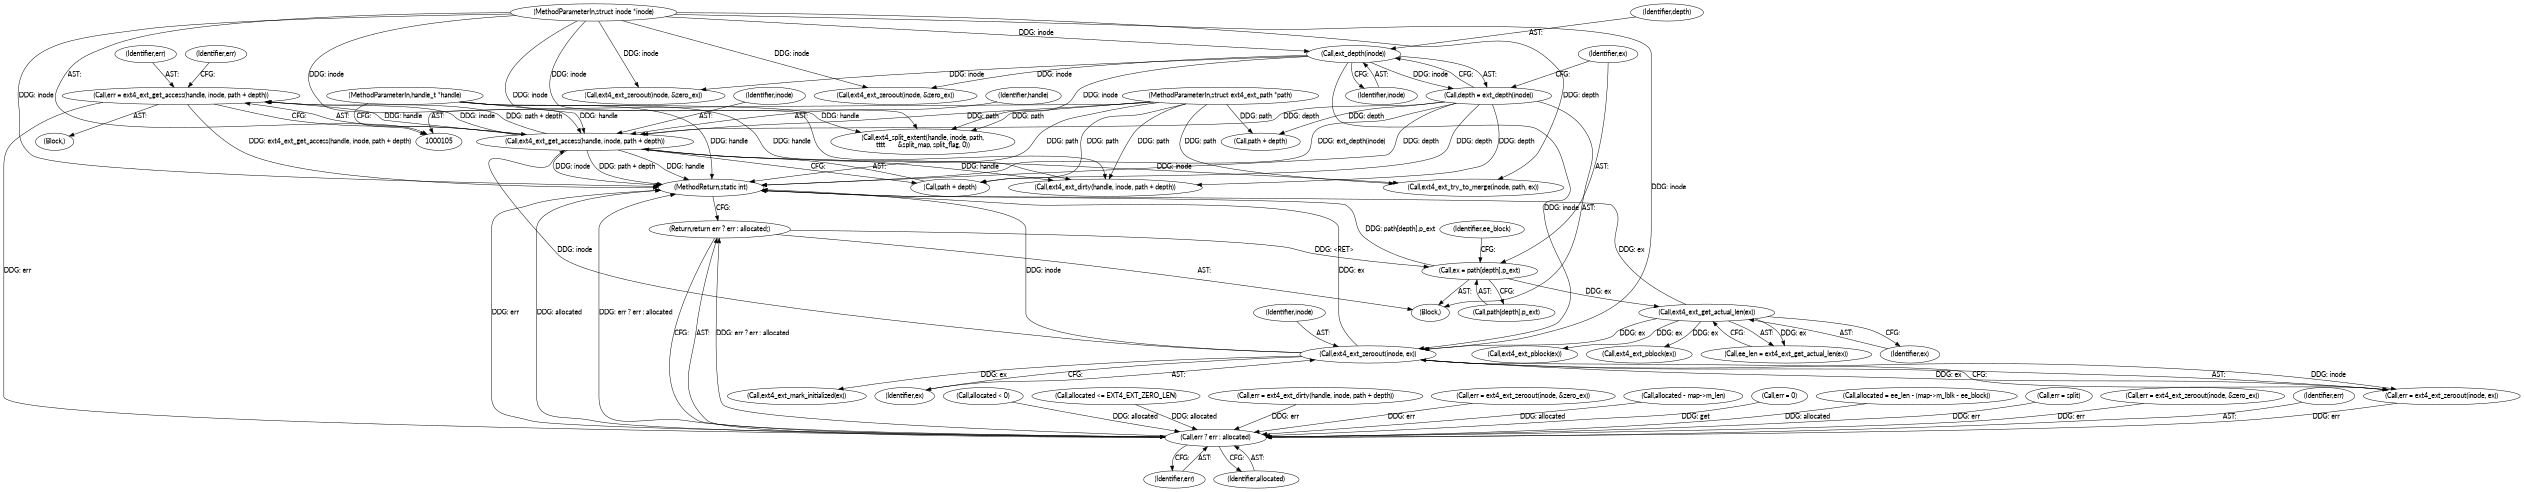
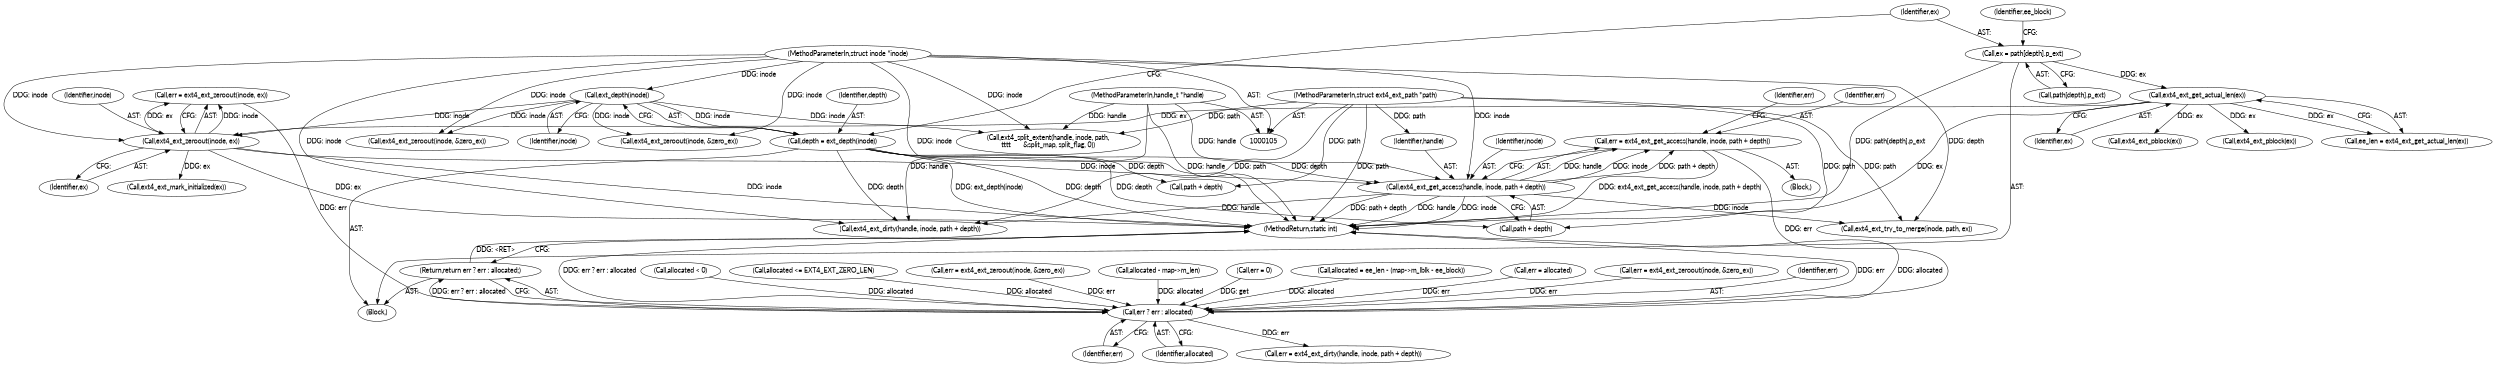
edge "(Identifier,depth)" -> "(Call,ext_depth(inode))": now "(Identifier,depth)" -> "(Call,depth = ext_depth(inode))"
edge "(MethodParameterIn,handle_t *handle)" -> "1000105": label "CFG: " -> "AST: "
edge "(MethodParameterIn,struct ext4_ext_path *path)" -> "(Call,ext4_ext_get_access(handle, inode, path + depth))": now "(MethodParameterIn,struct ext4_ext_path *path)" -> "(Identifier,handle)"
edge "(Return,return err ? err : allocated;)" -> "(Call,ex = path[depth].p_ext)": now "(Return,return err ? err : allocated;)" -> "(MethodReturn,static int)"
node "(Call,err = split)": label "(Call,err = split)" -> "(Call,err = allocated)"
edge "(Call,err = ext4_ext_dirty(handle, inode, path + depth))" -> "(Call,err ? err : allocated)": reversed
